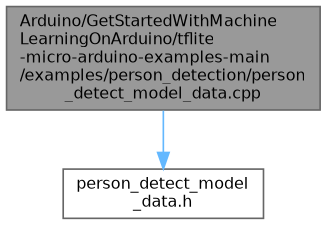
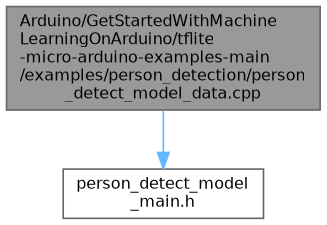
node "person_detect_model _data.h": label "person_detect_model _data.h" -> "person_detect_model _main.h"
